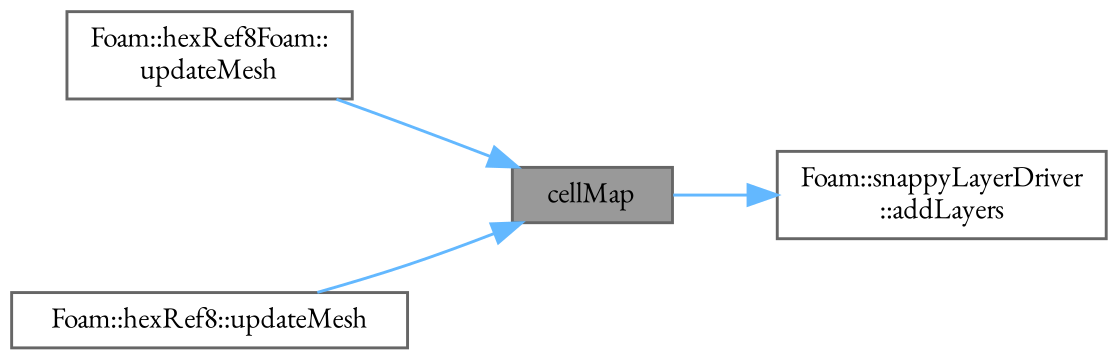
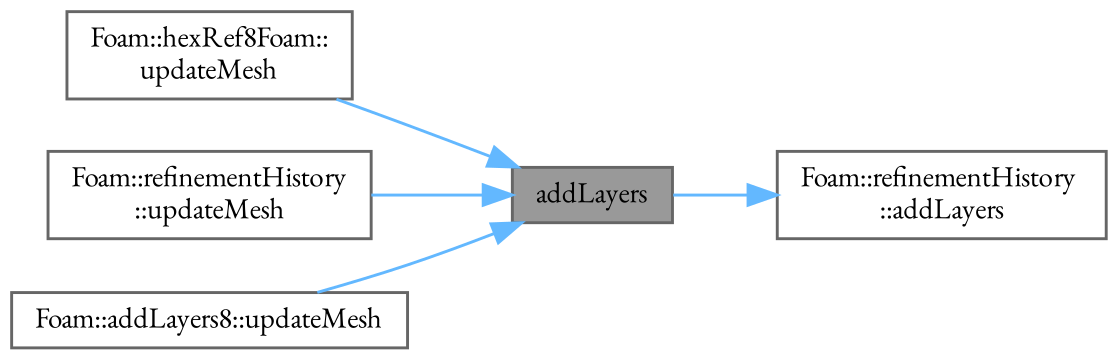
node "Foam::refinementHistory ::updateMesh": added
node "cellMap": label "cellMap" -> "addLayers"
node "Foam::snappyLayerDriver ::addLayers": label "Foam::snappyLayerDriver ::addLayers" -> "Foam::refinementHistory ::addLayers"
node "Foam::hexRef8::updateMesh": label "Foam::hexRef8::updateMesh" -> "Foam::addLayers8::updateMesh"
